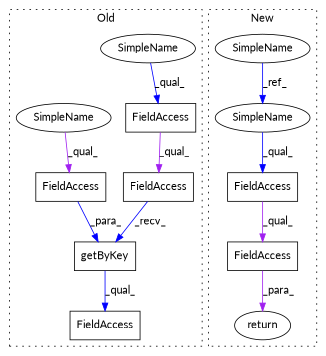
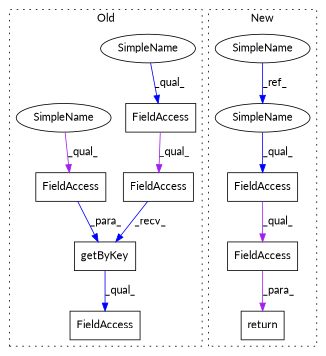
node "return": shape ellipse -> box
